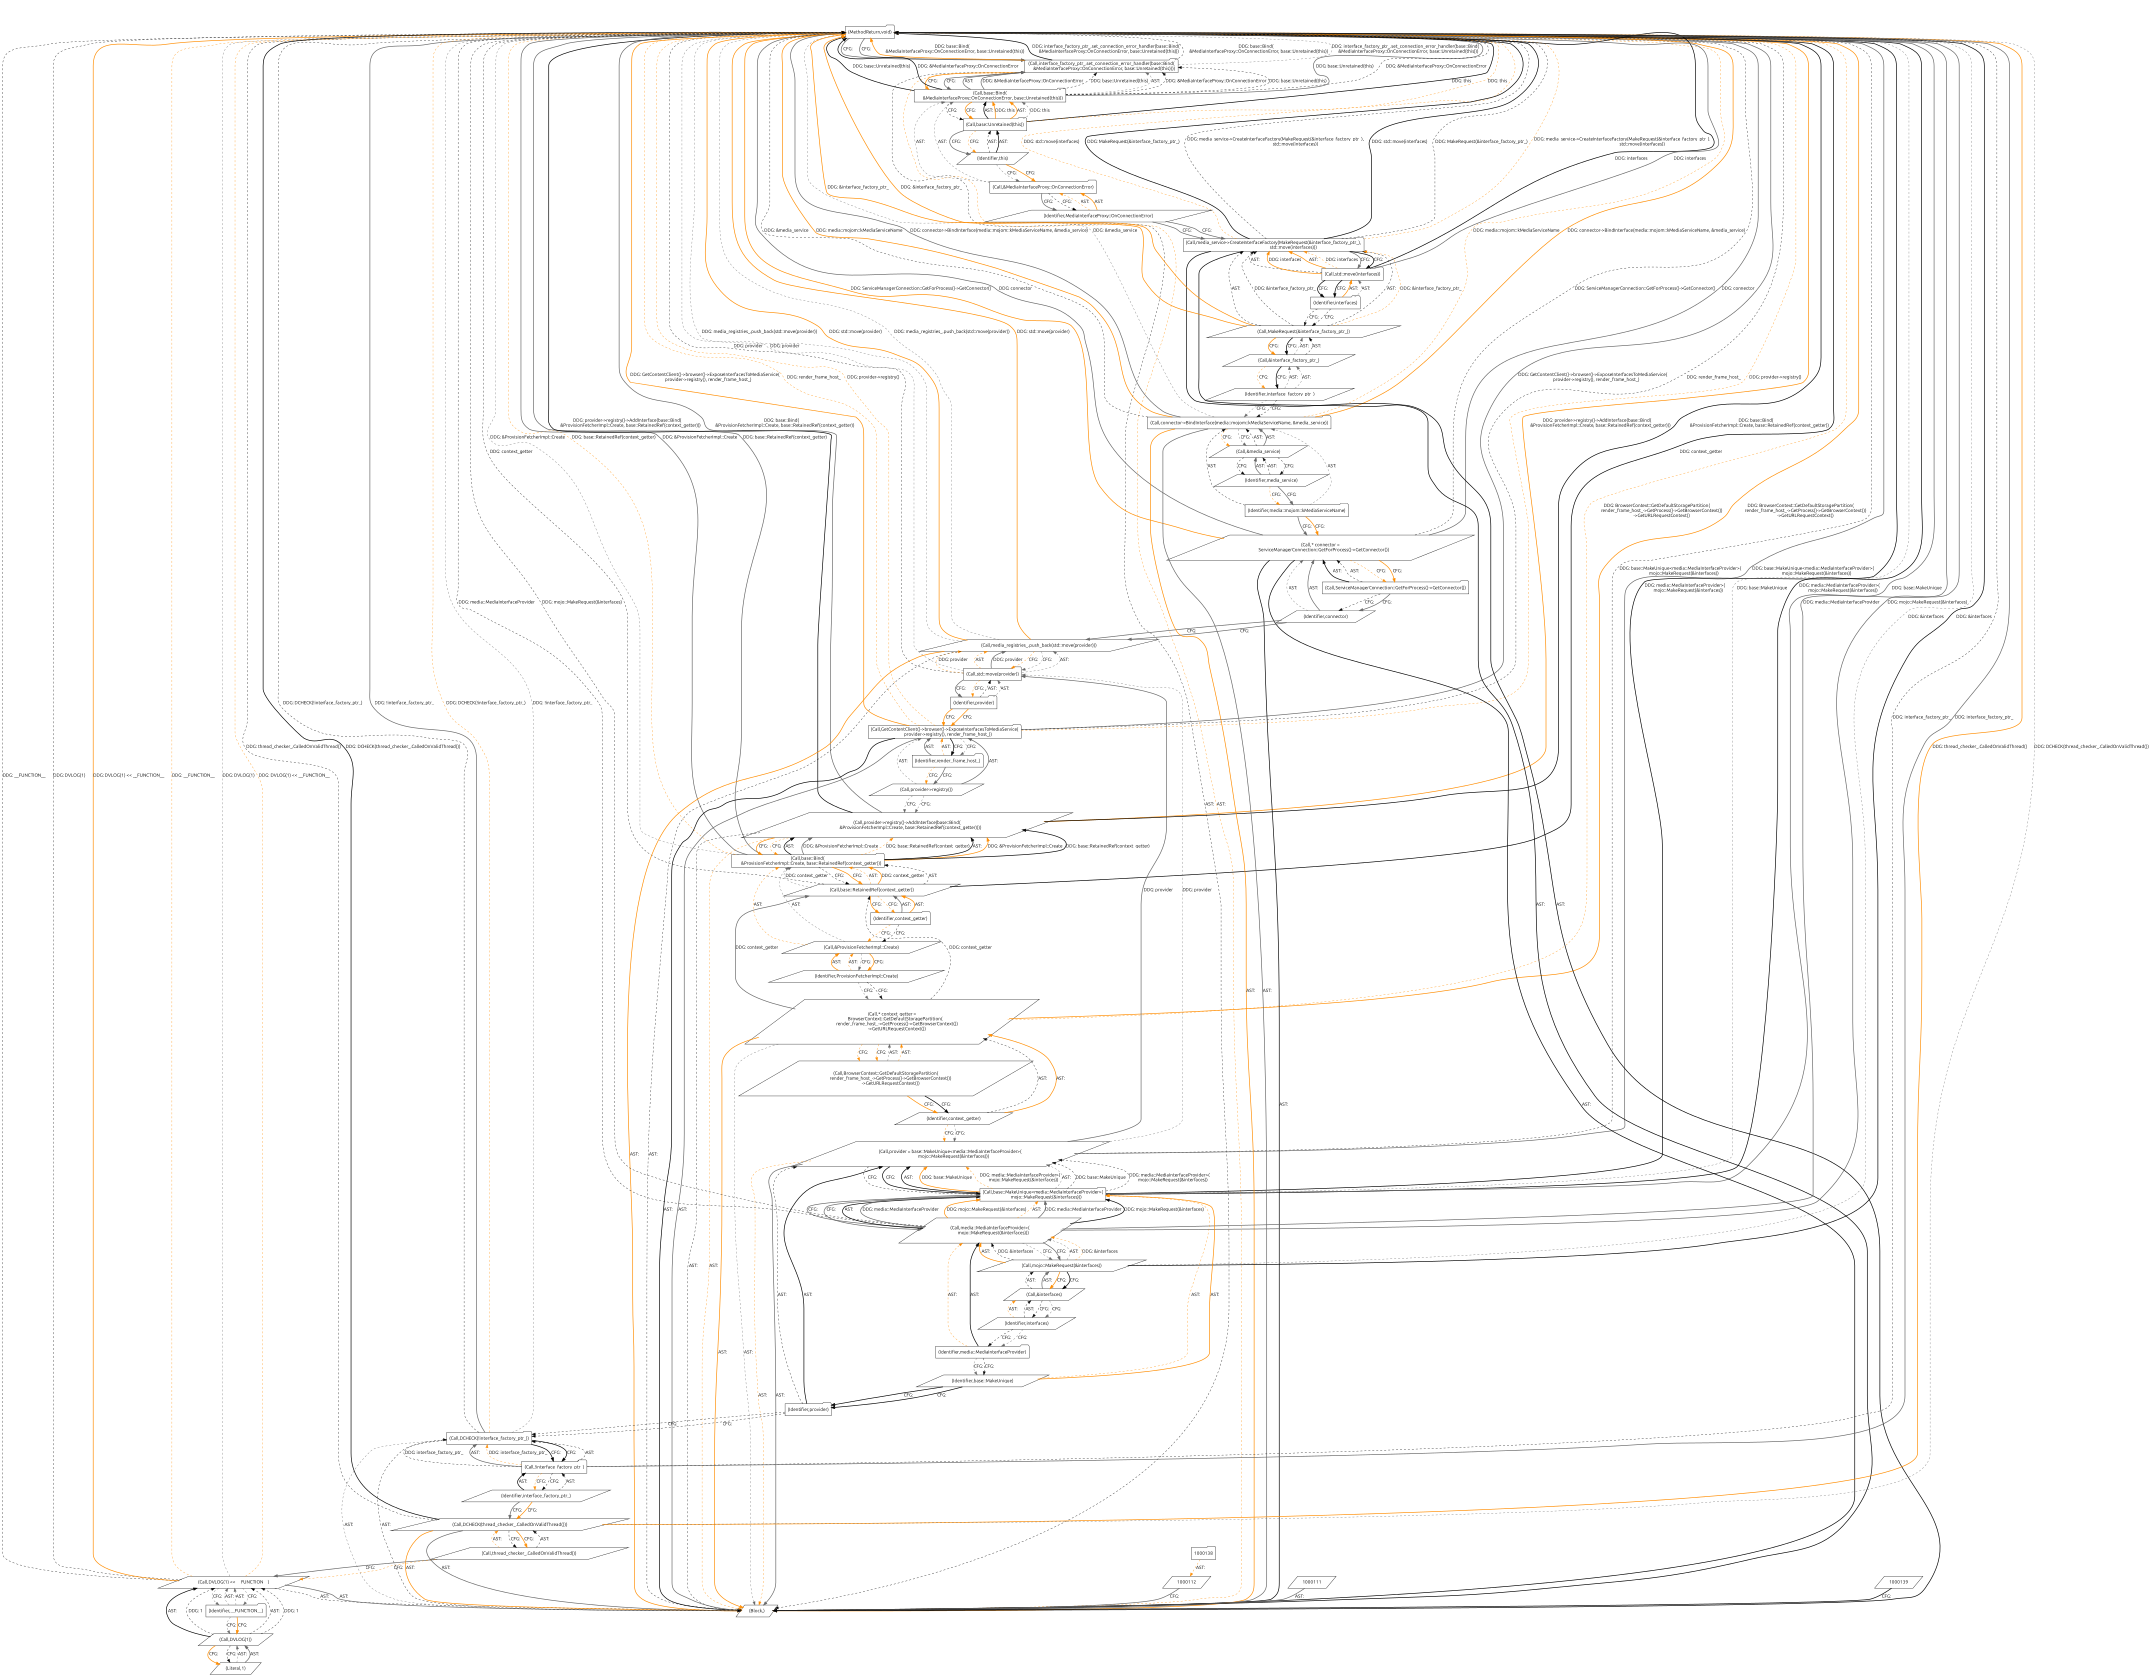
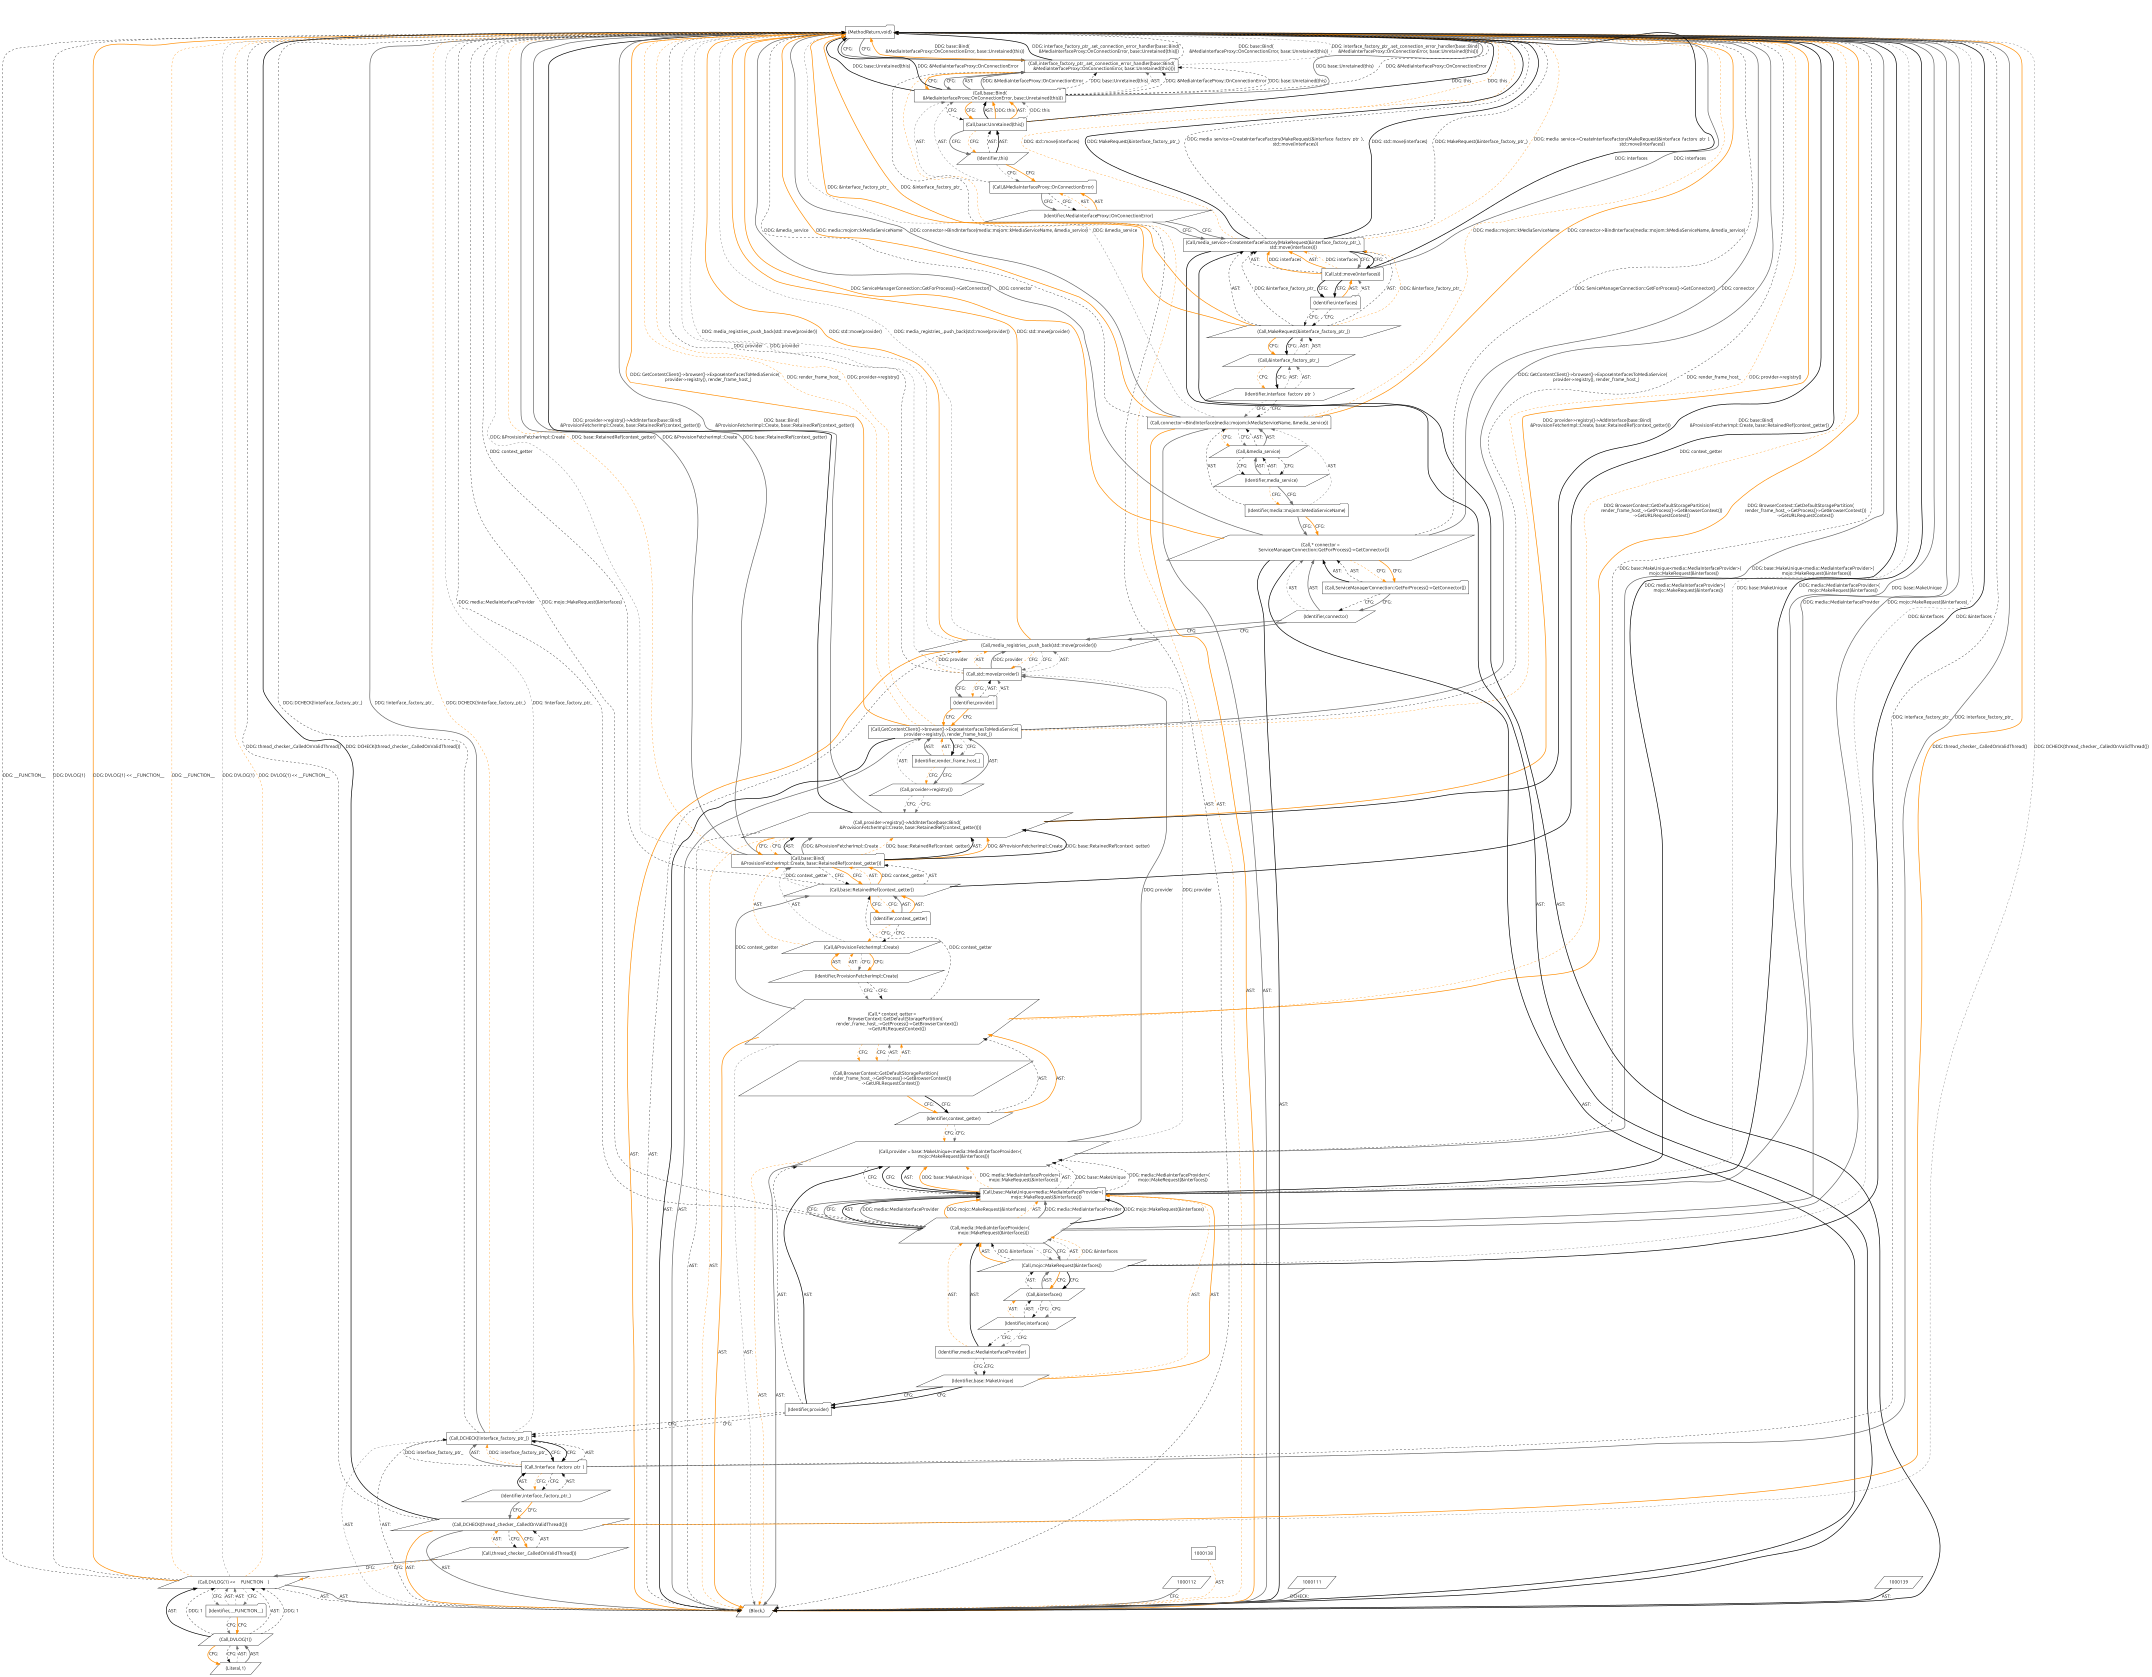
edge "1000138" -> "1000112": now "1000138" -> "(Block,)"
edge "1000111" -> "(Block,)": label "AST: " -> "DCHECK: "
edge "1000139" -> "(Block,)": label "CFG: " -> "AST: "
